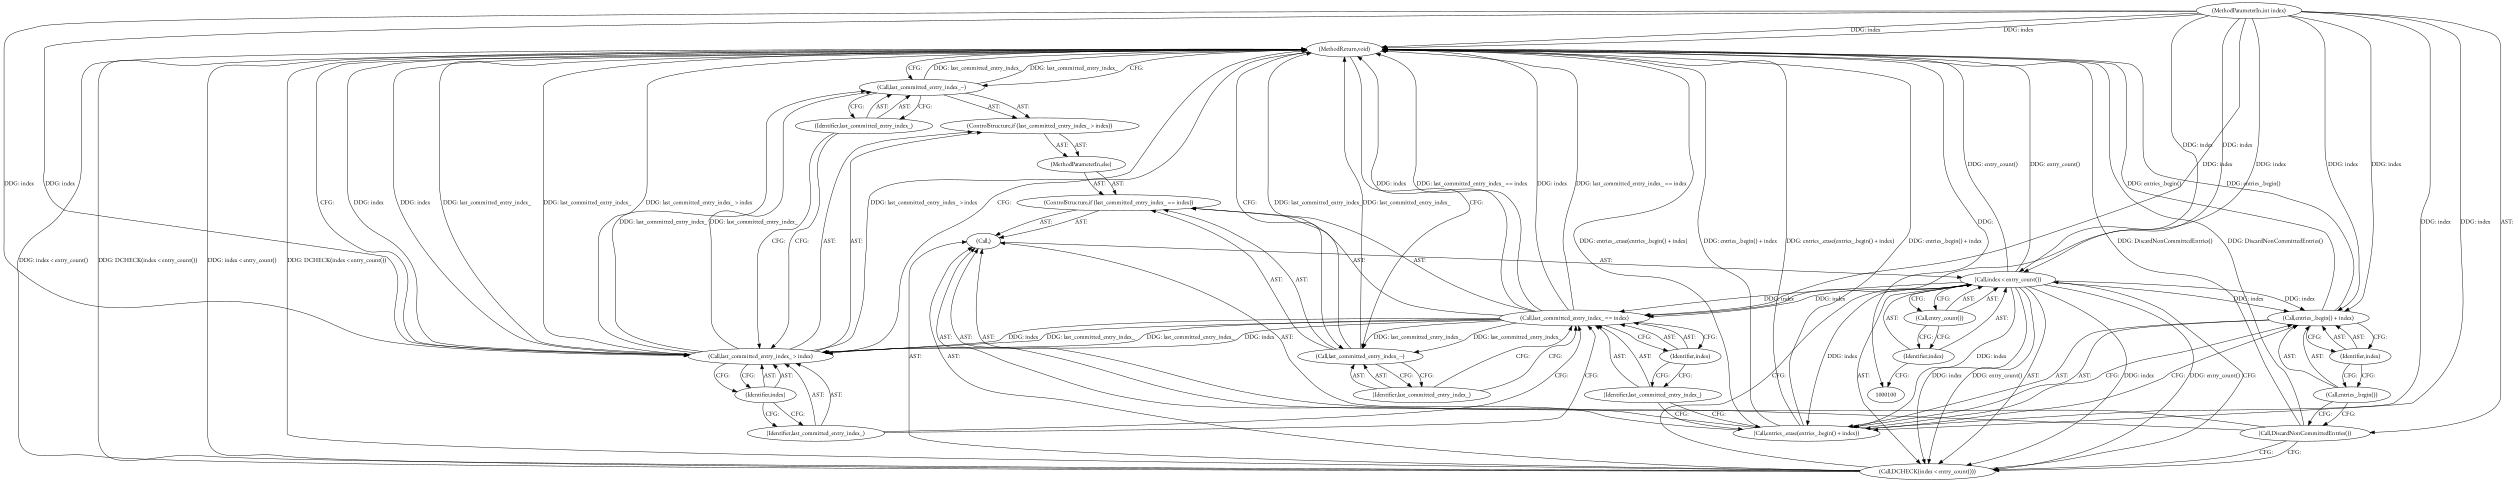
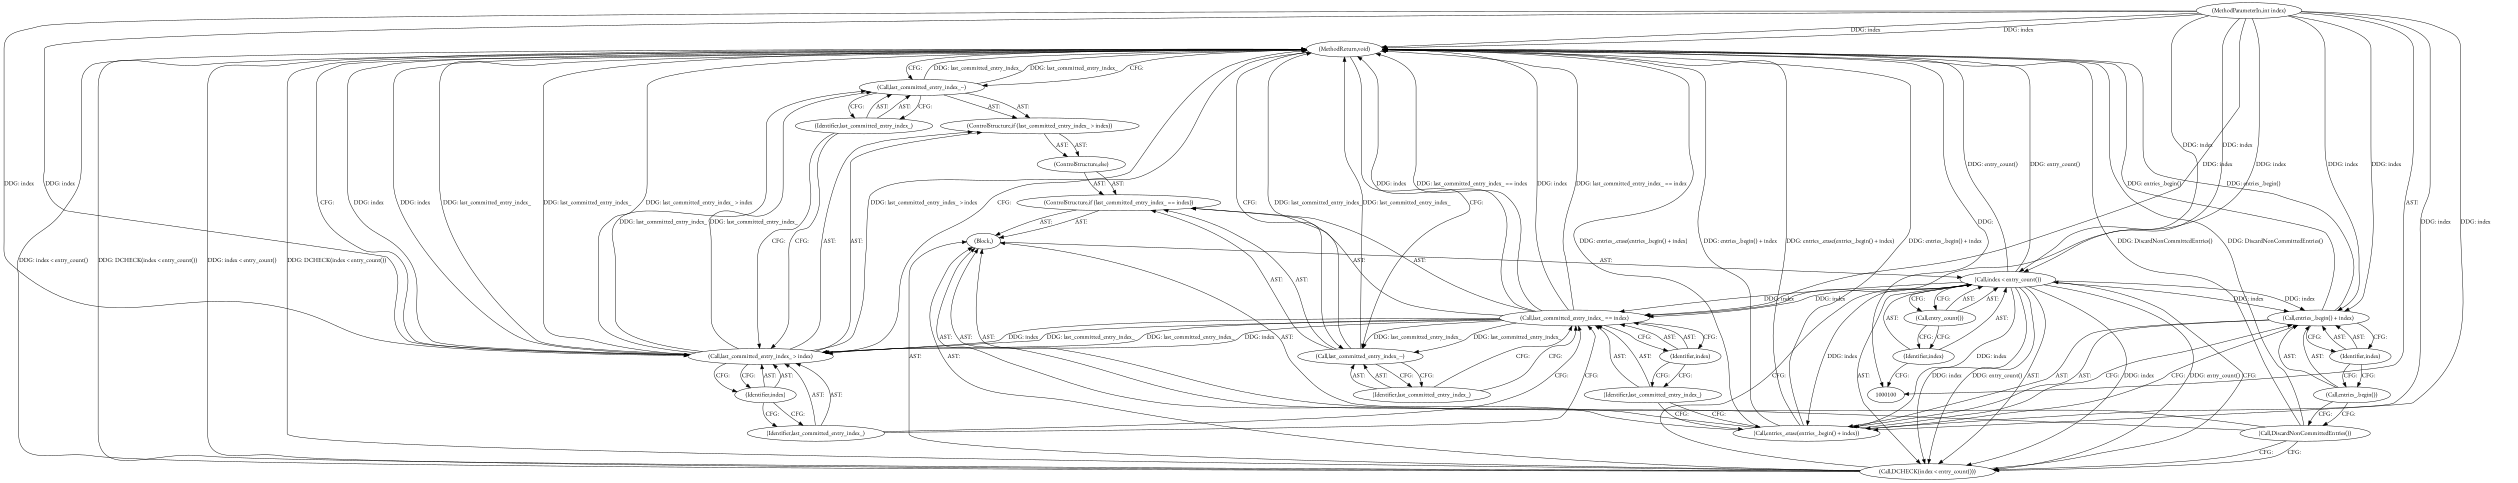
node "(MethodParameterIn,else)": label "(MethodParameterIn,else)" -> "(ControlStructure,else)"
edge "(MethodParameterIn,int index)" -> "(Call,DiscardNonCommittedEntries())": now "(MethodParameterIn,int index)" -> "1000100"
node "(Call,)": label "(Call,)" -> "(Block,)"
